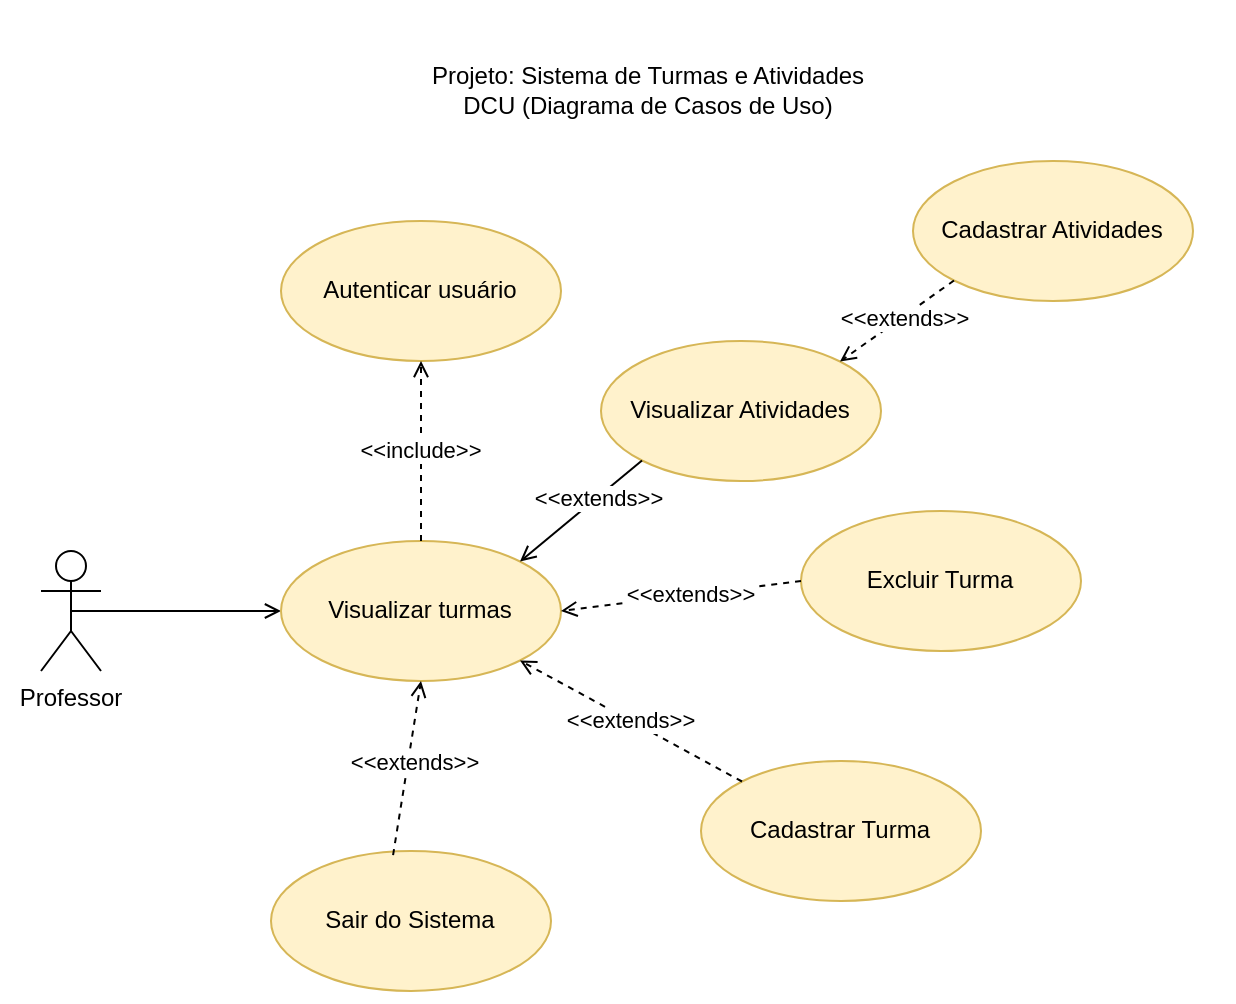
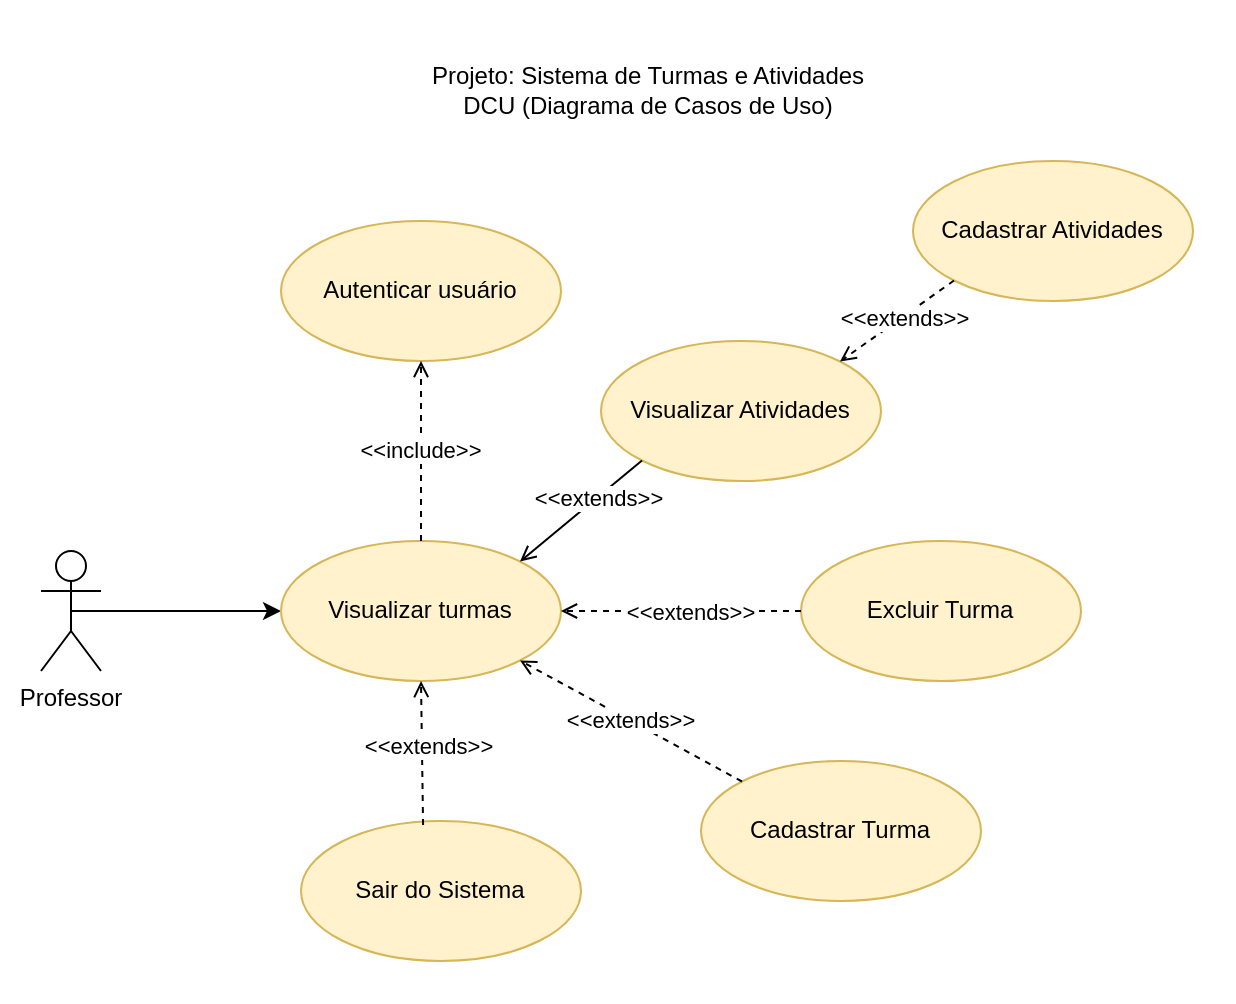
node "Excluir Turma": moved (941, 581) -> (941, 611)
edge "Professor" -> "Visualizar turmas": arrowhead open -> classic
node "Sair do Sistema": moved (411, 921) -> (441, 891)
